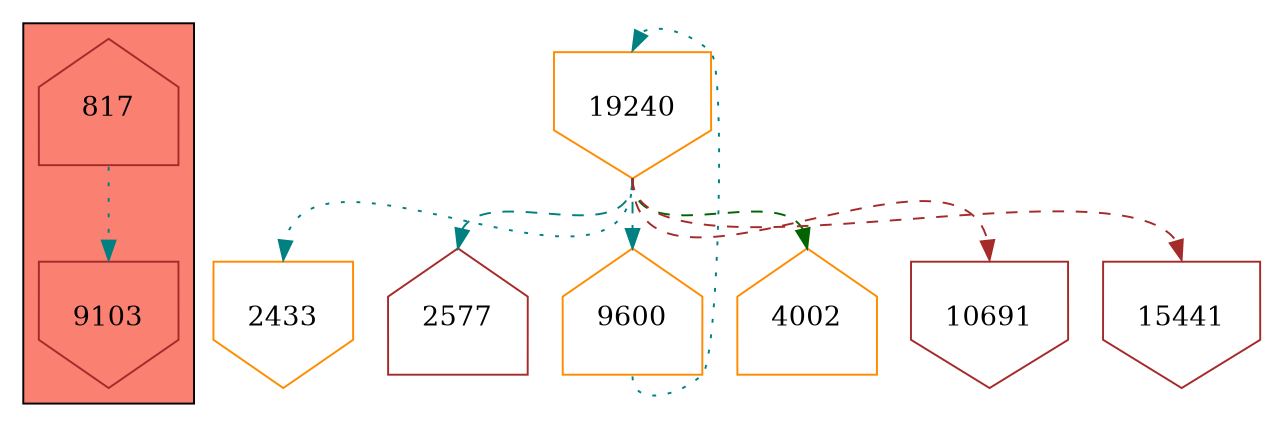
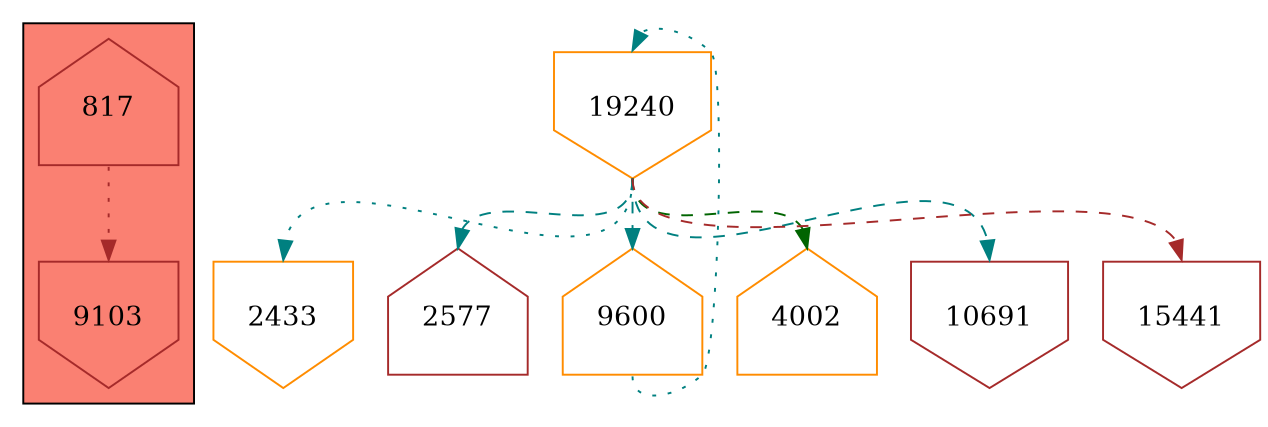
edge "817" -> "9103": color teal -> brown
edge "19240" -> "10691": color brown -> teal
